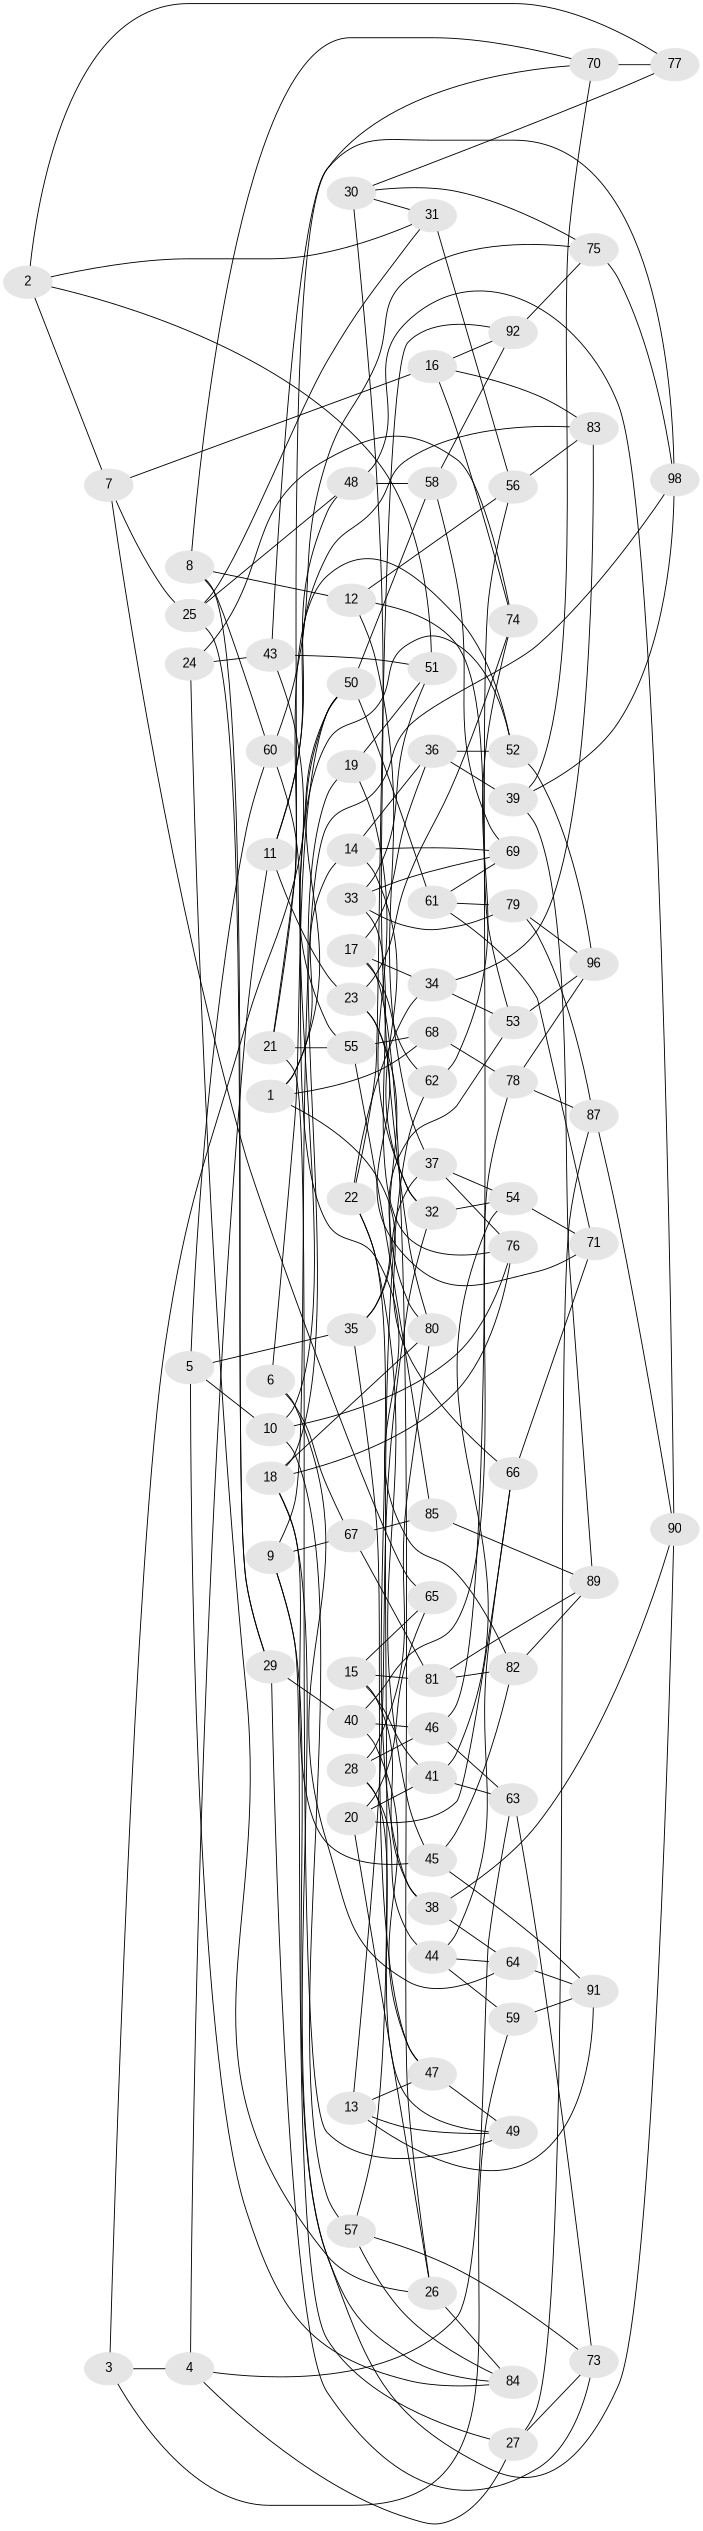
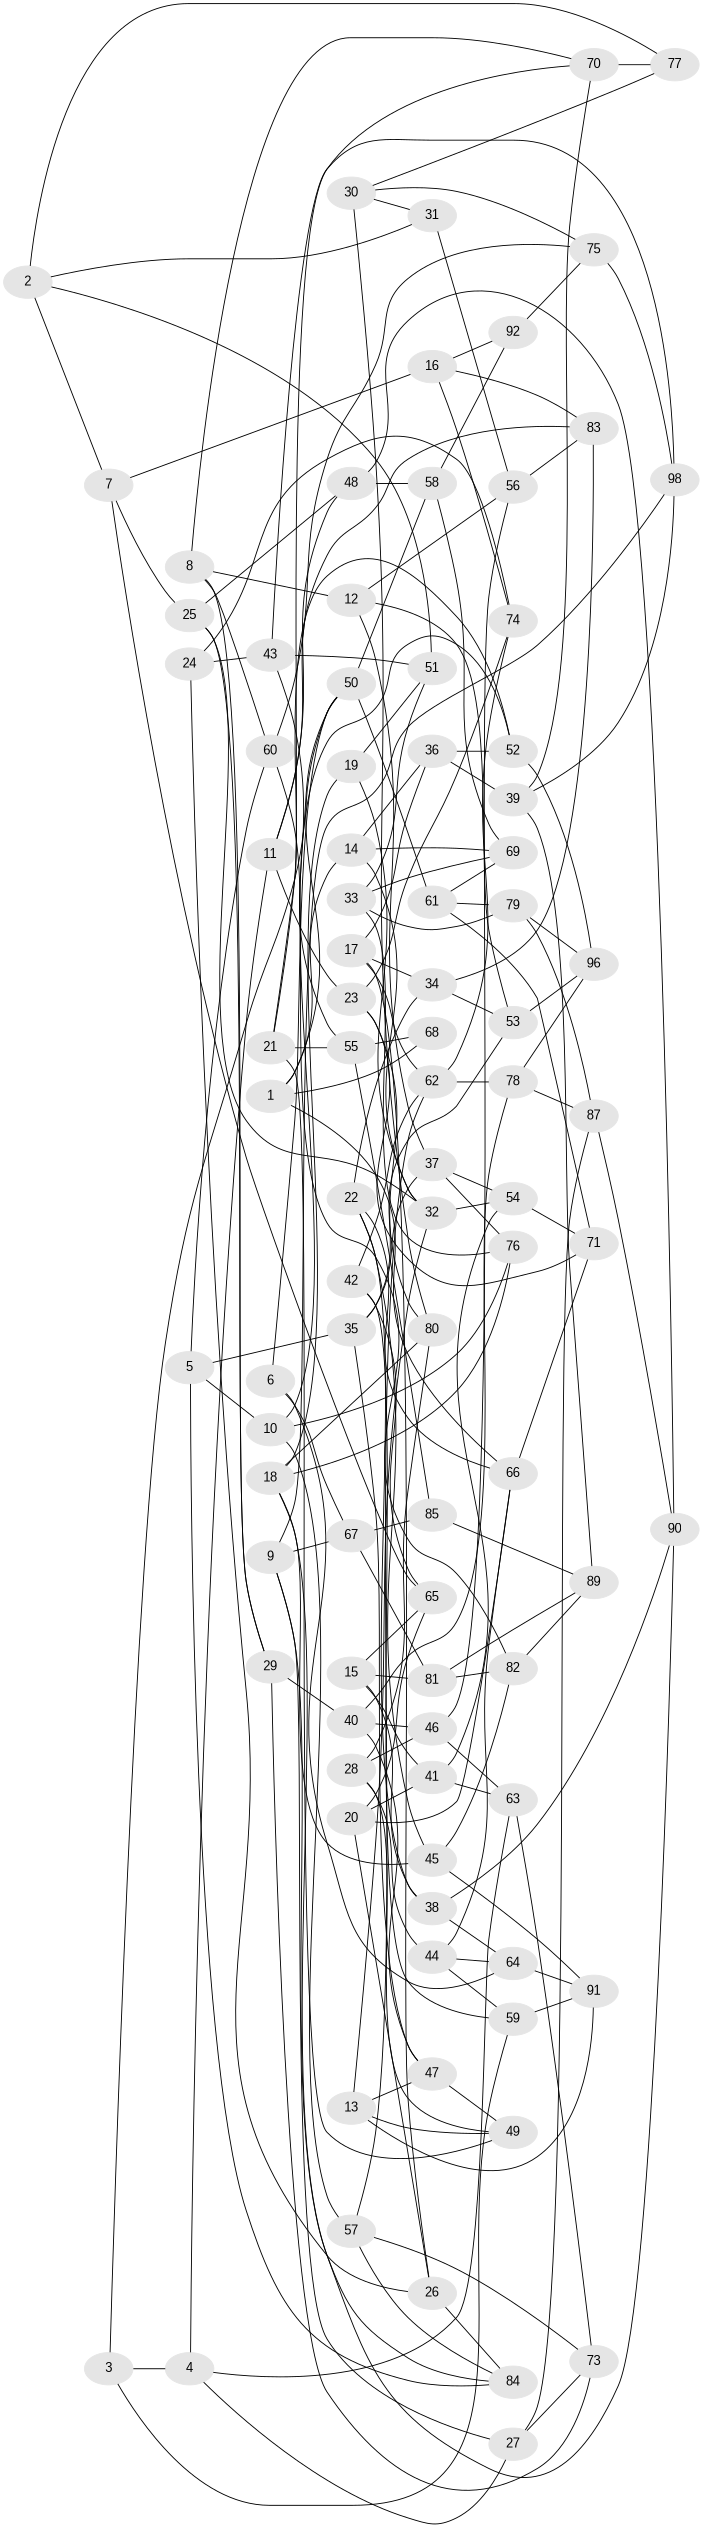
edge "31" -- "25": now "32" -- "25"
edge "92" -- "22": now "66" -- "22"
edge "68" -- "78": now "62" -- "78"
node "42": added
